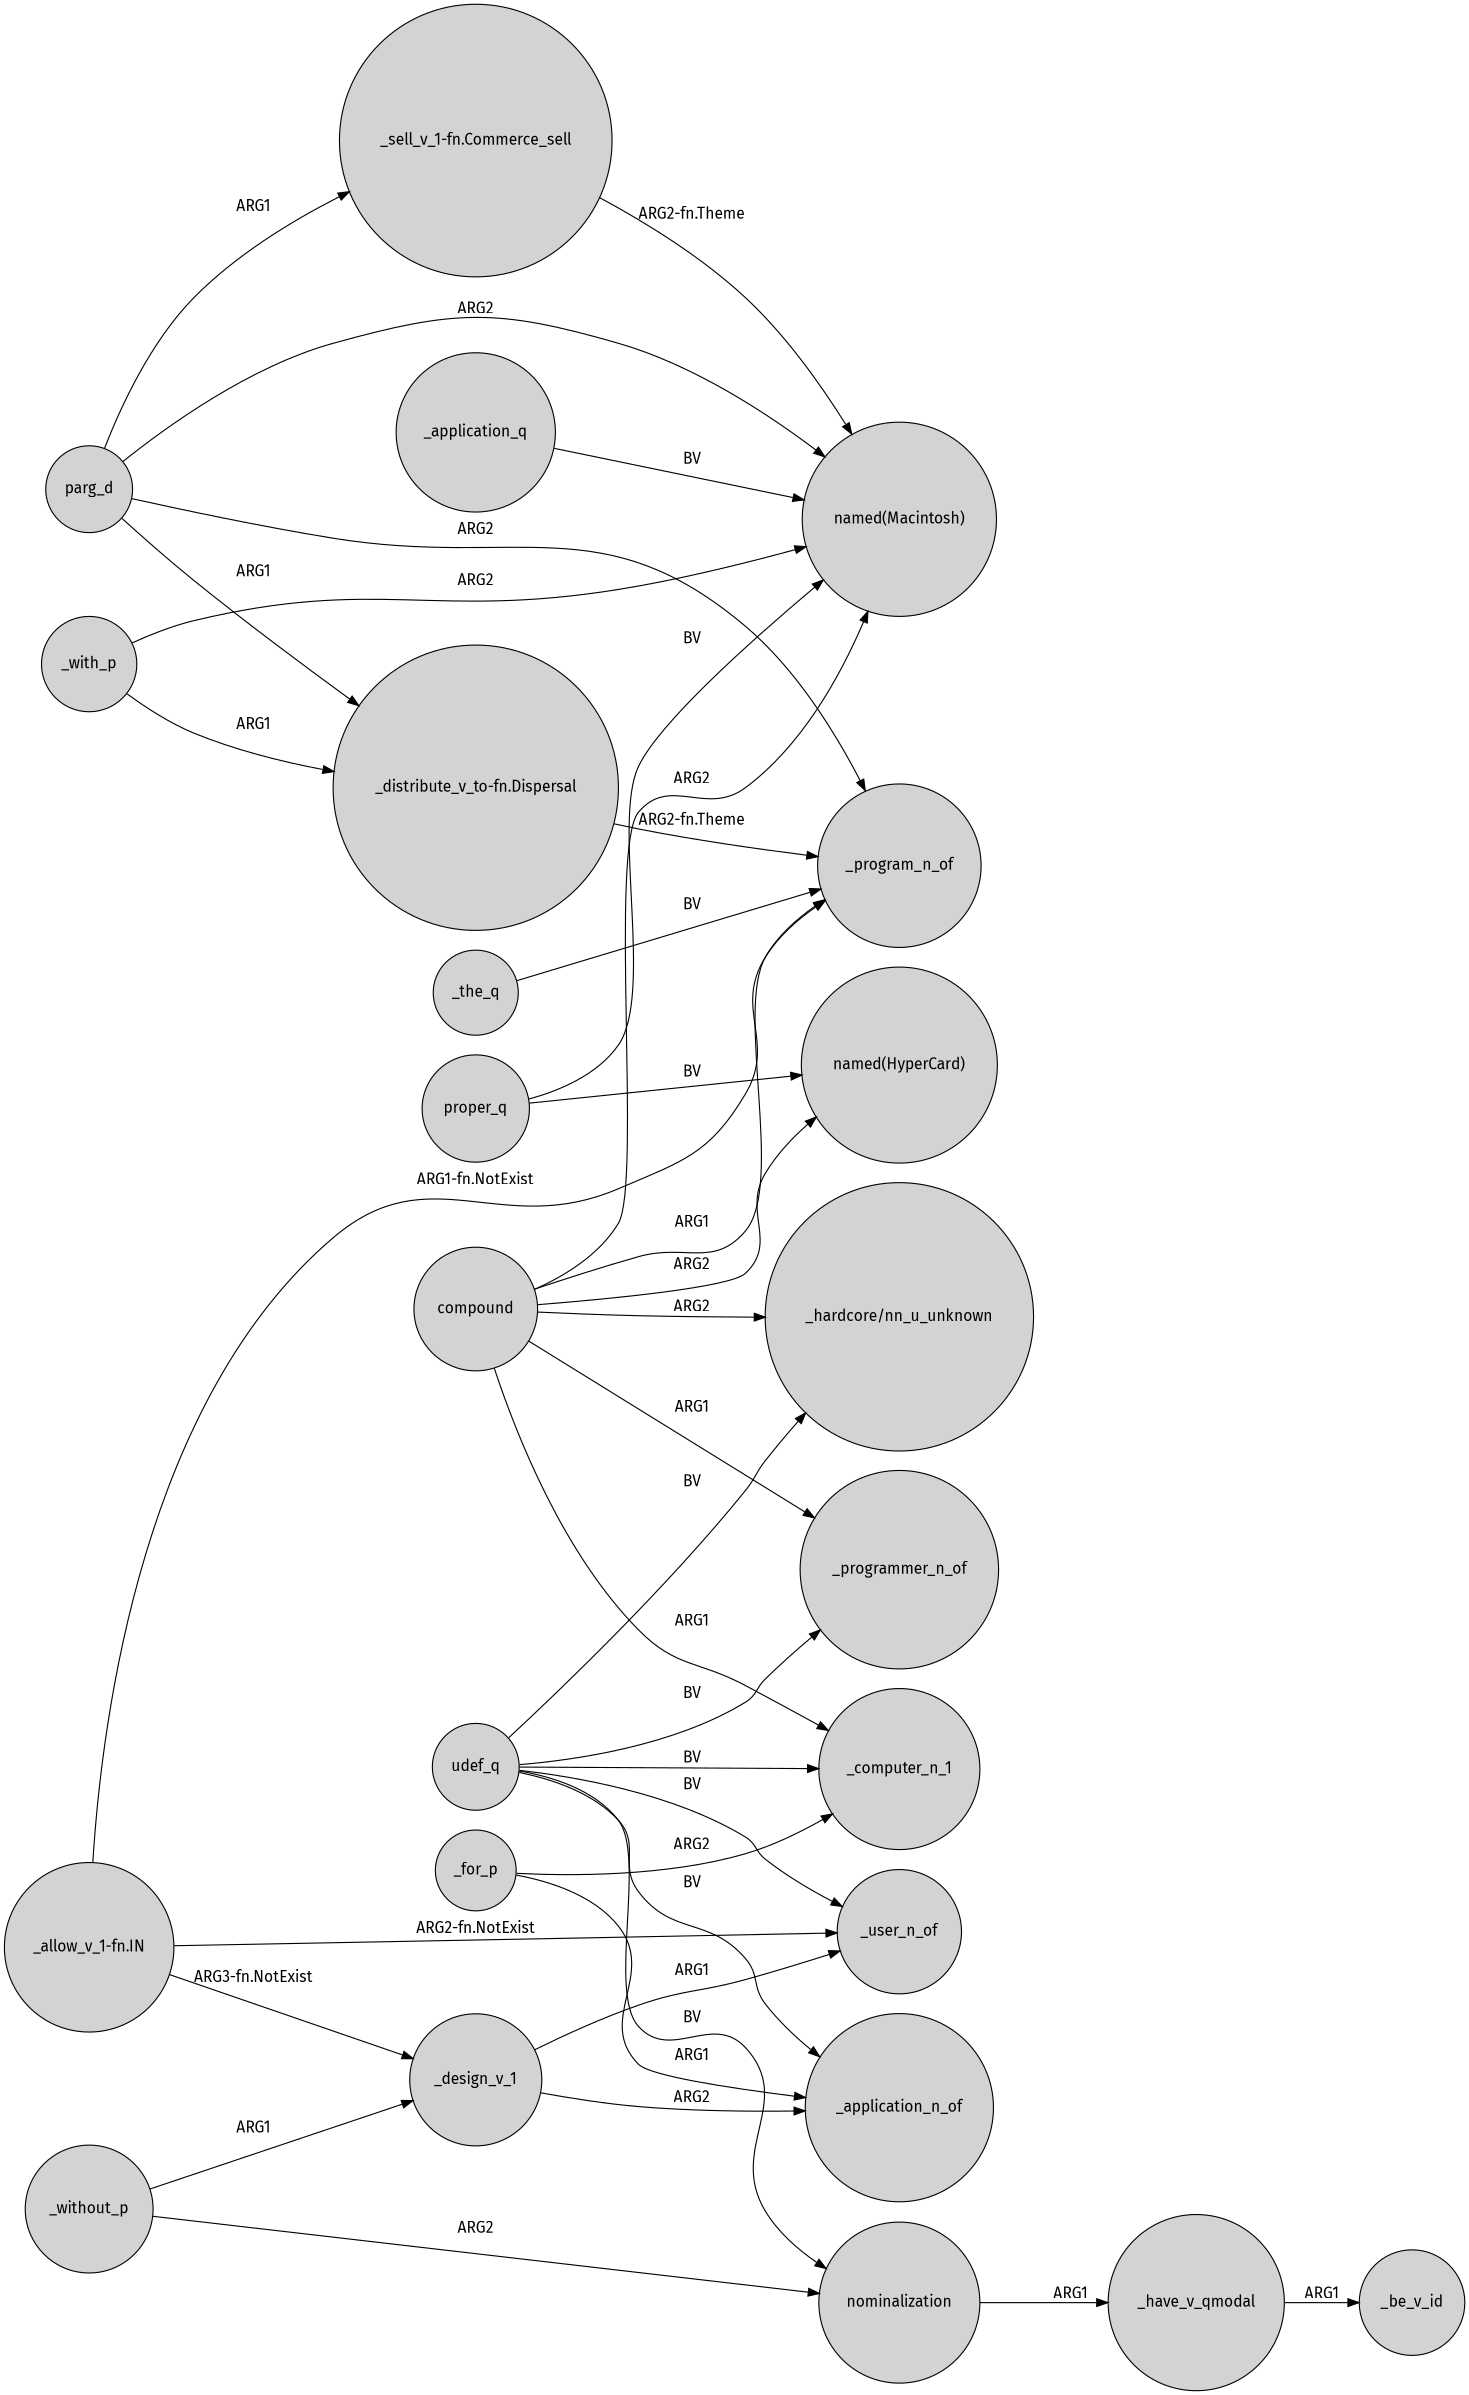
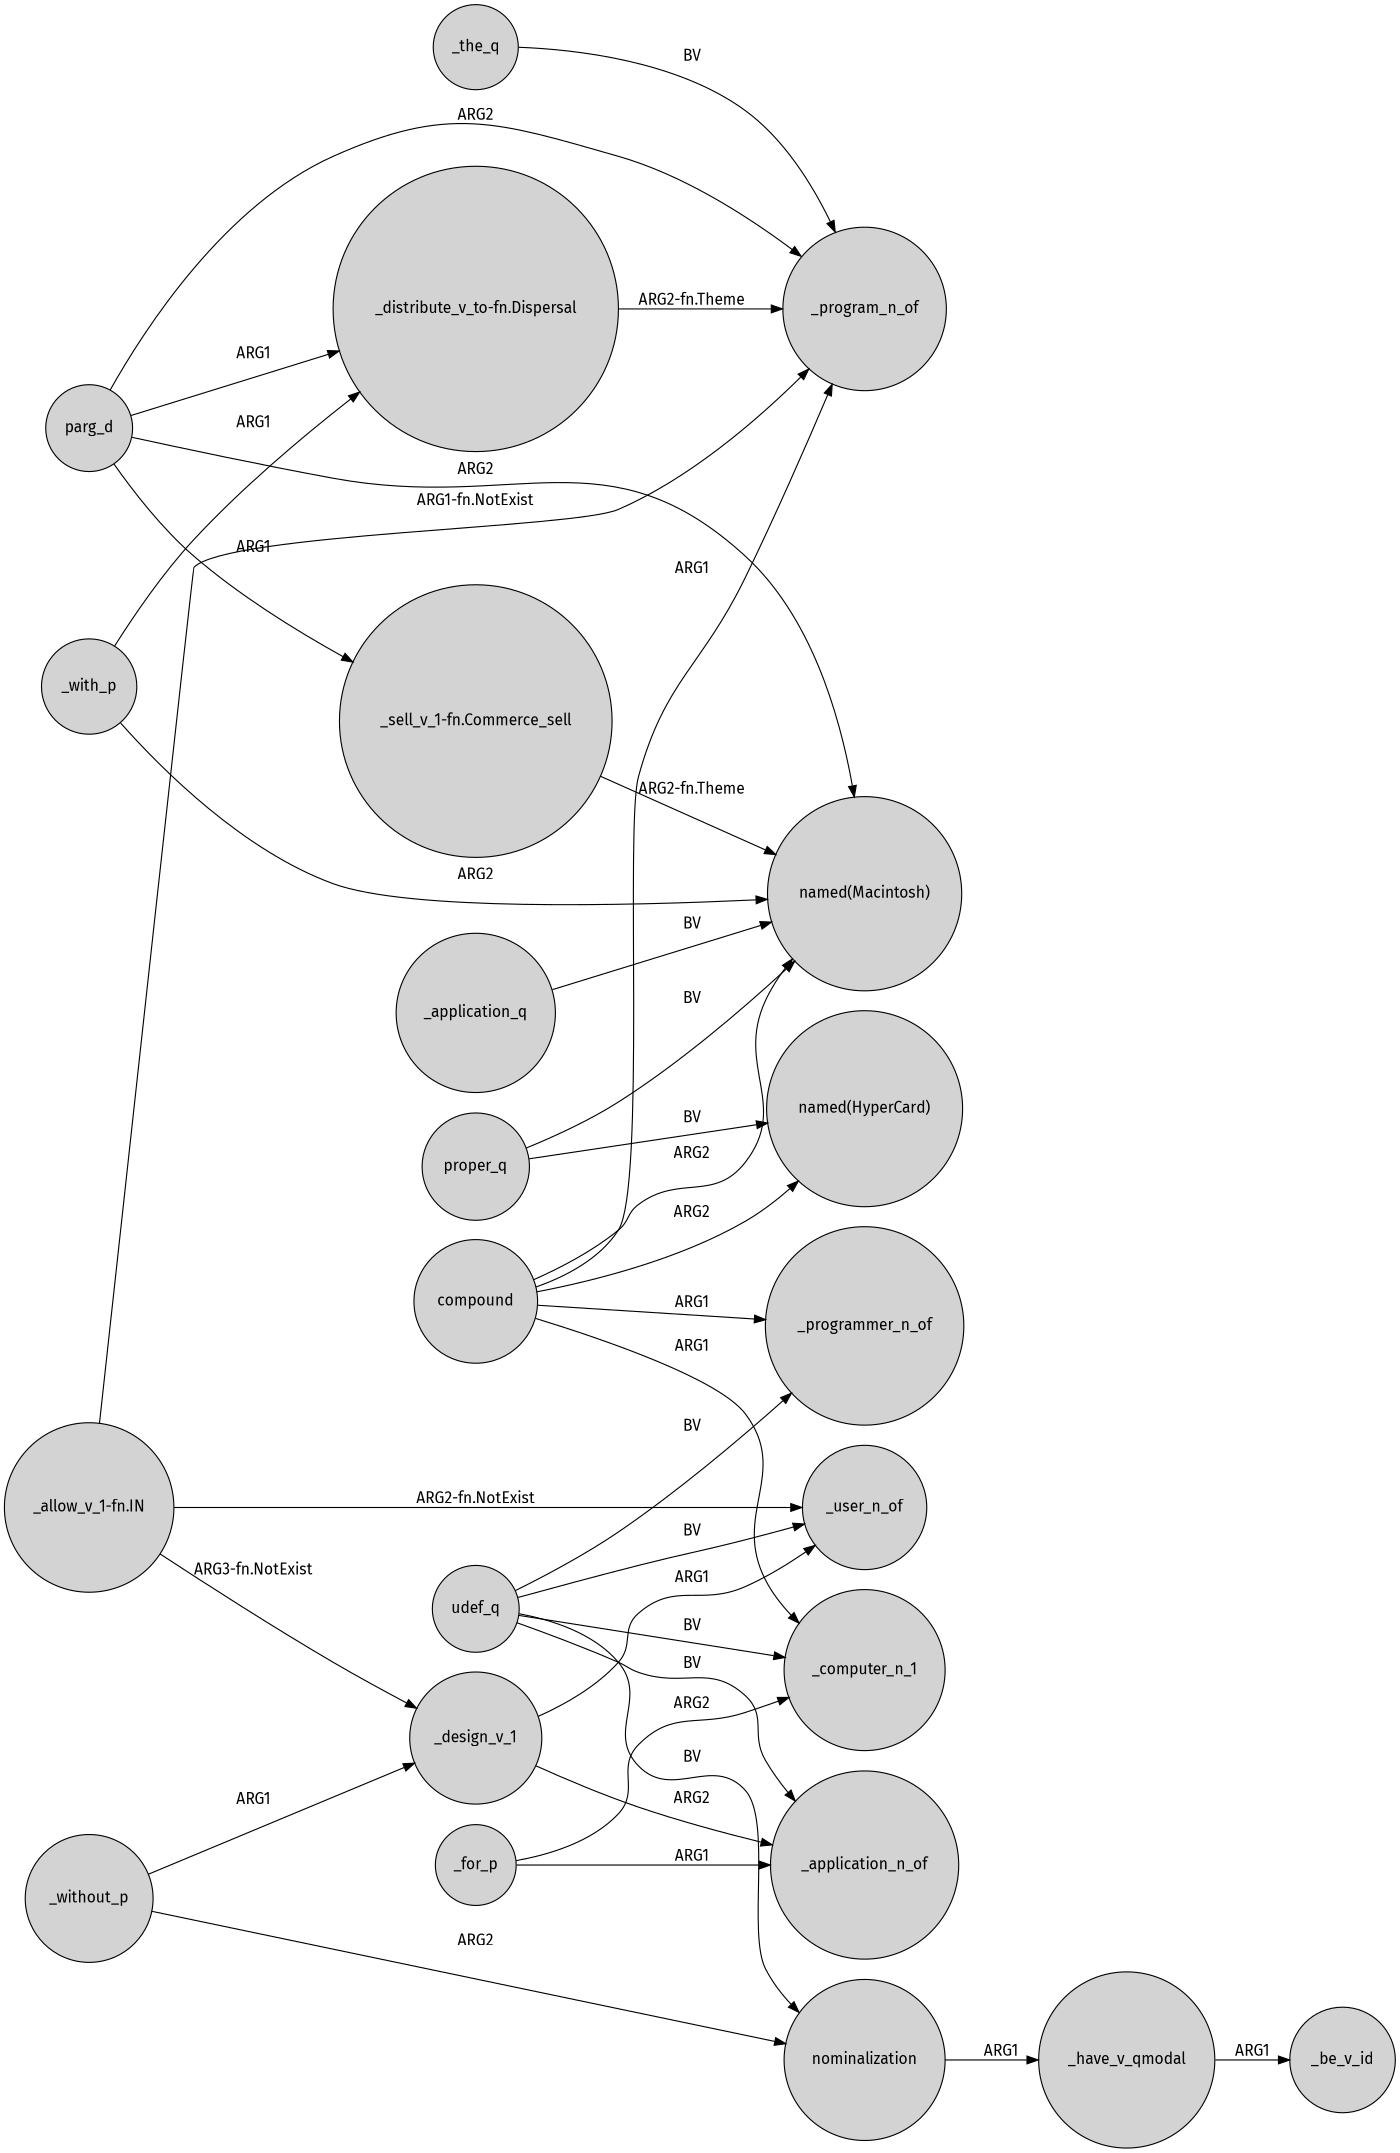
node "_hardcore/nn_u_unknown": removed
